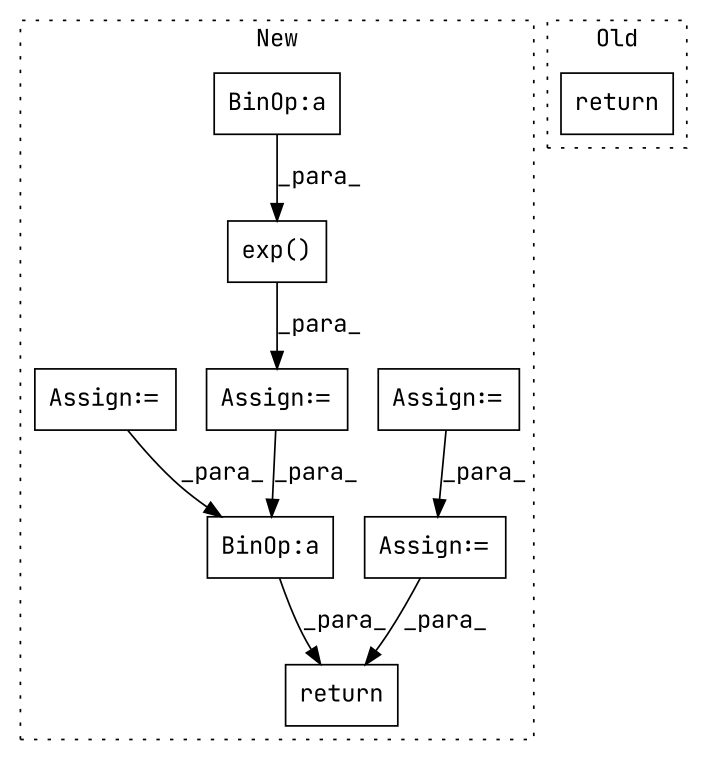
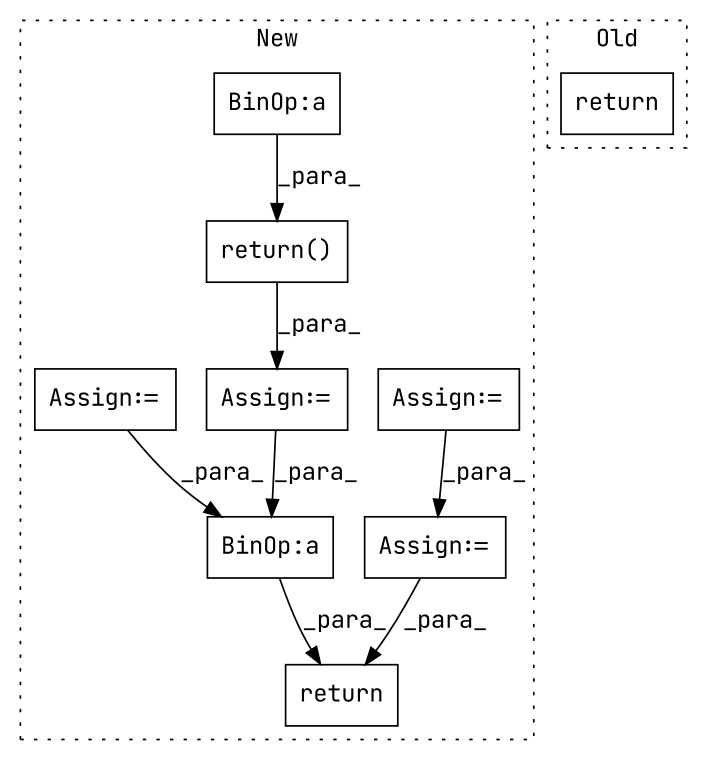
node "exp()": label "exp()" -> "return()"
